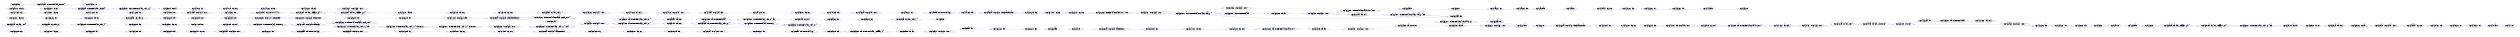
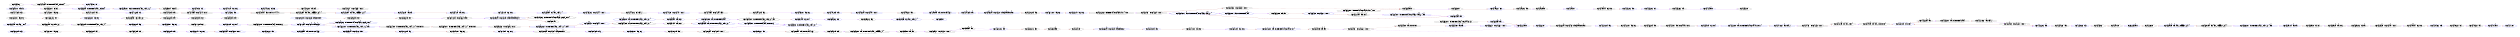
node "0x80482cb:push   0x08048414<__libc_csu_fini>": removed
node "0x81483bf:ret": label "0x81483bf:ret" -> "0x80483bf:ret"
node "0x804828d:leave": label "0x804828d:leave" -> "0x803828d:leave"
